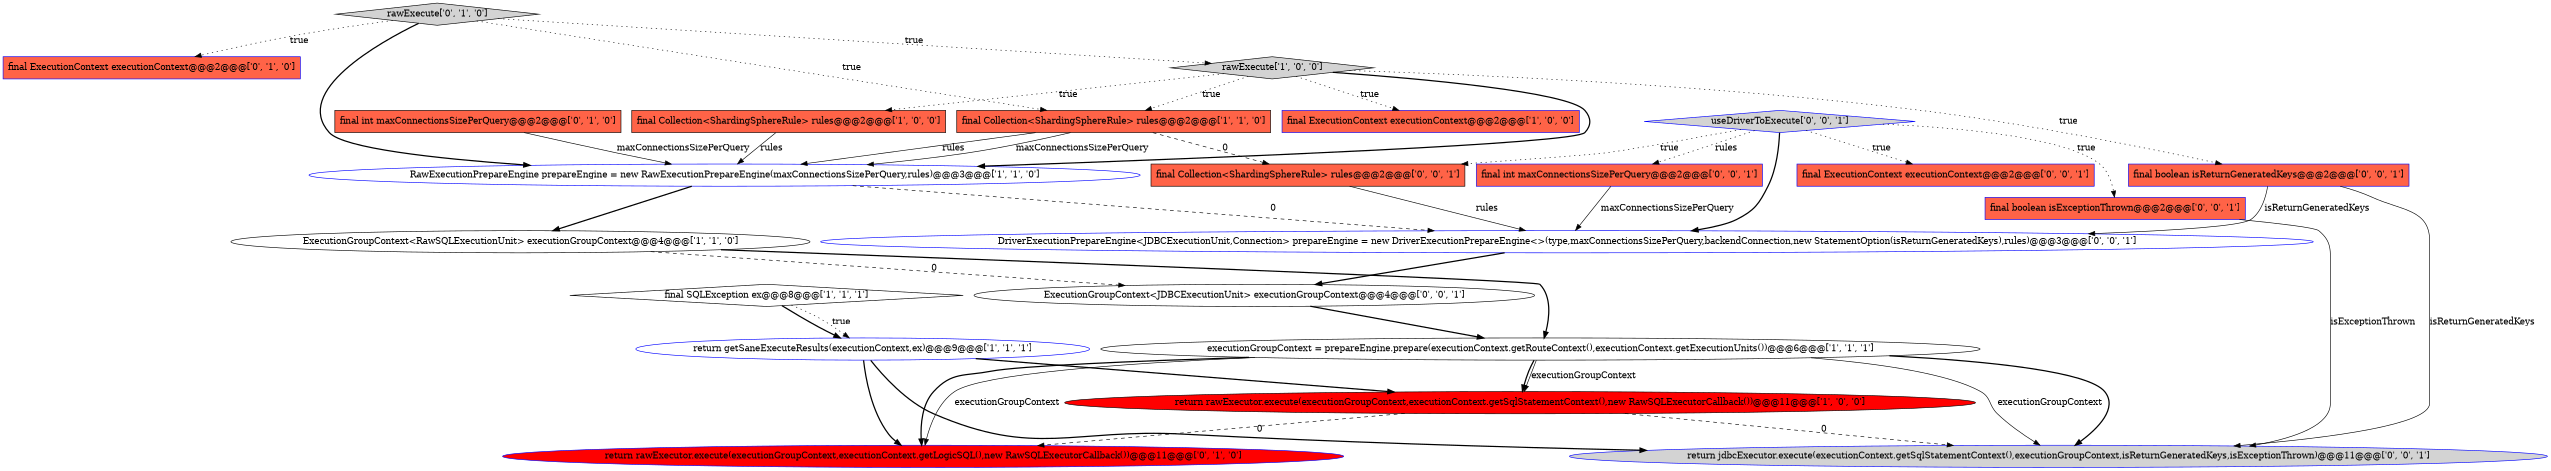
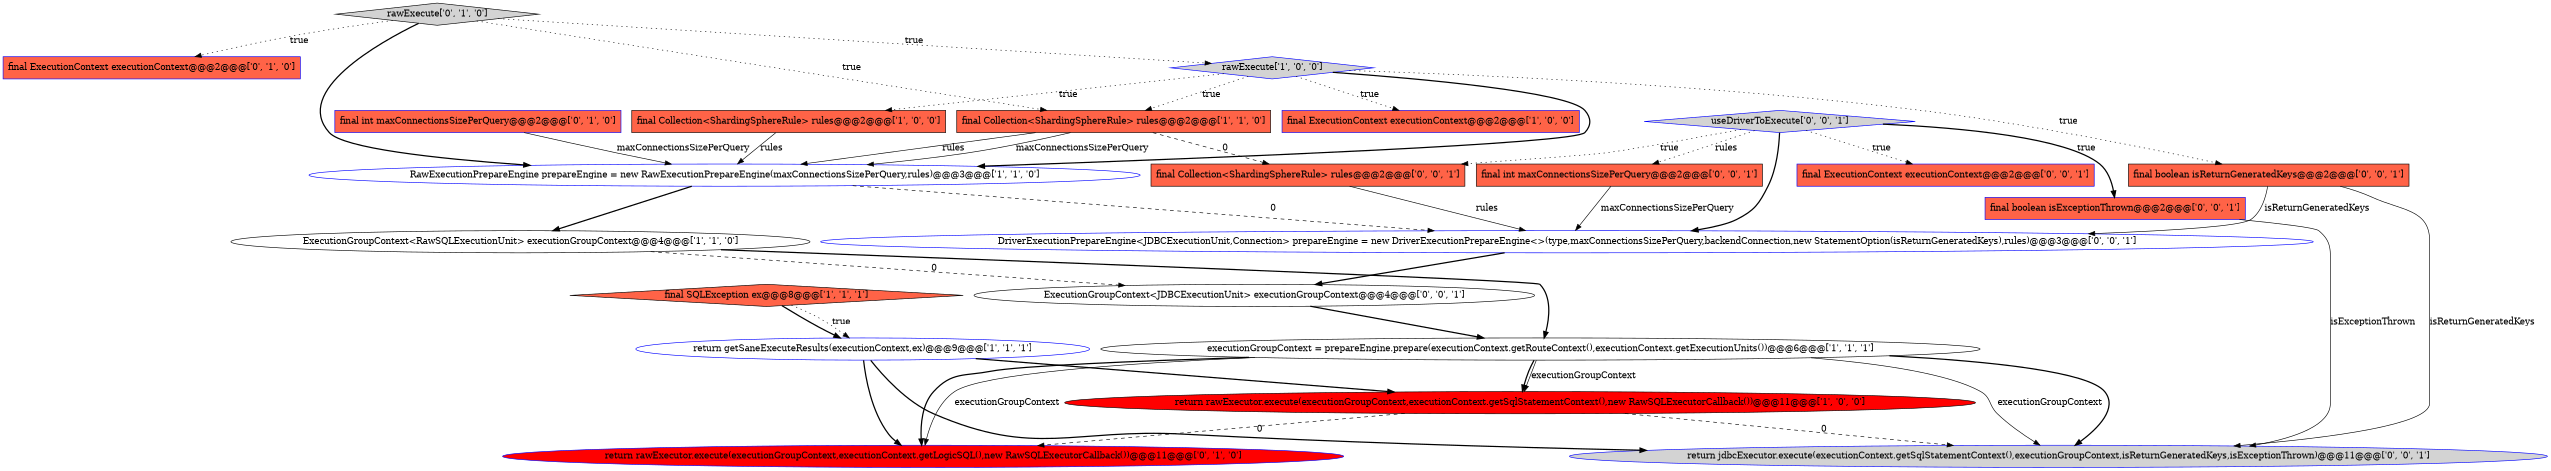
node "rawExecute['1', '0', '0']": color black -> blue
node "final int maxConnectionsSizePerQuery@@@2@@@['0', '1', '0']": color black -> blue
edge "useDriverToExecute['0', '0', '1']" -> "final boolean isExceptionThrown@@@2@@@['0', '0', '1']": style dotted -> bold
node "final int maxConnectionsSizePerQuery@@@2@@@['0', '0', '1']": color blue -> black
node "final boolean isReturnGeneratedKeys@@@2@@@['0', '0', '1']": color blue -> black
node "final SQLException ex@@@8@@@['1', '1', '1']": fillcolor white -> tomato
